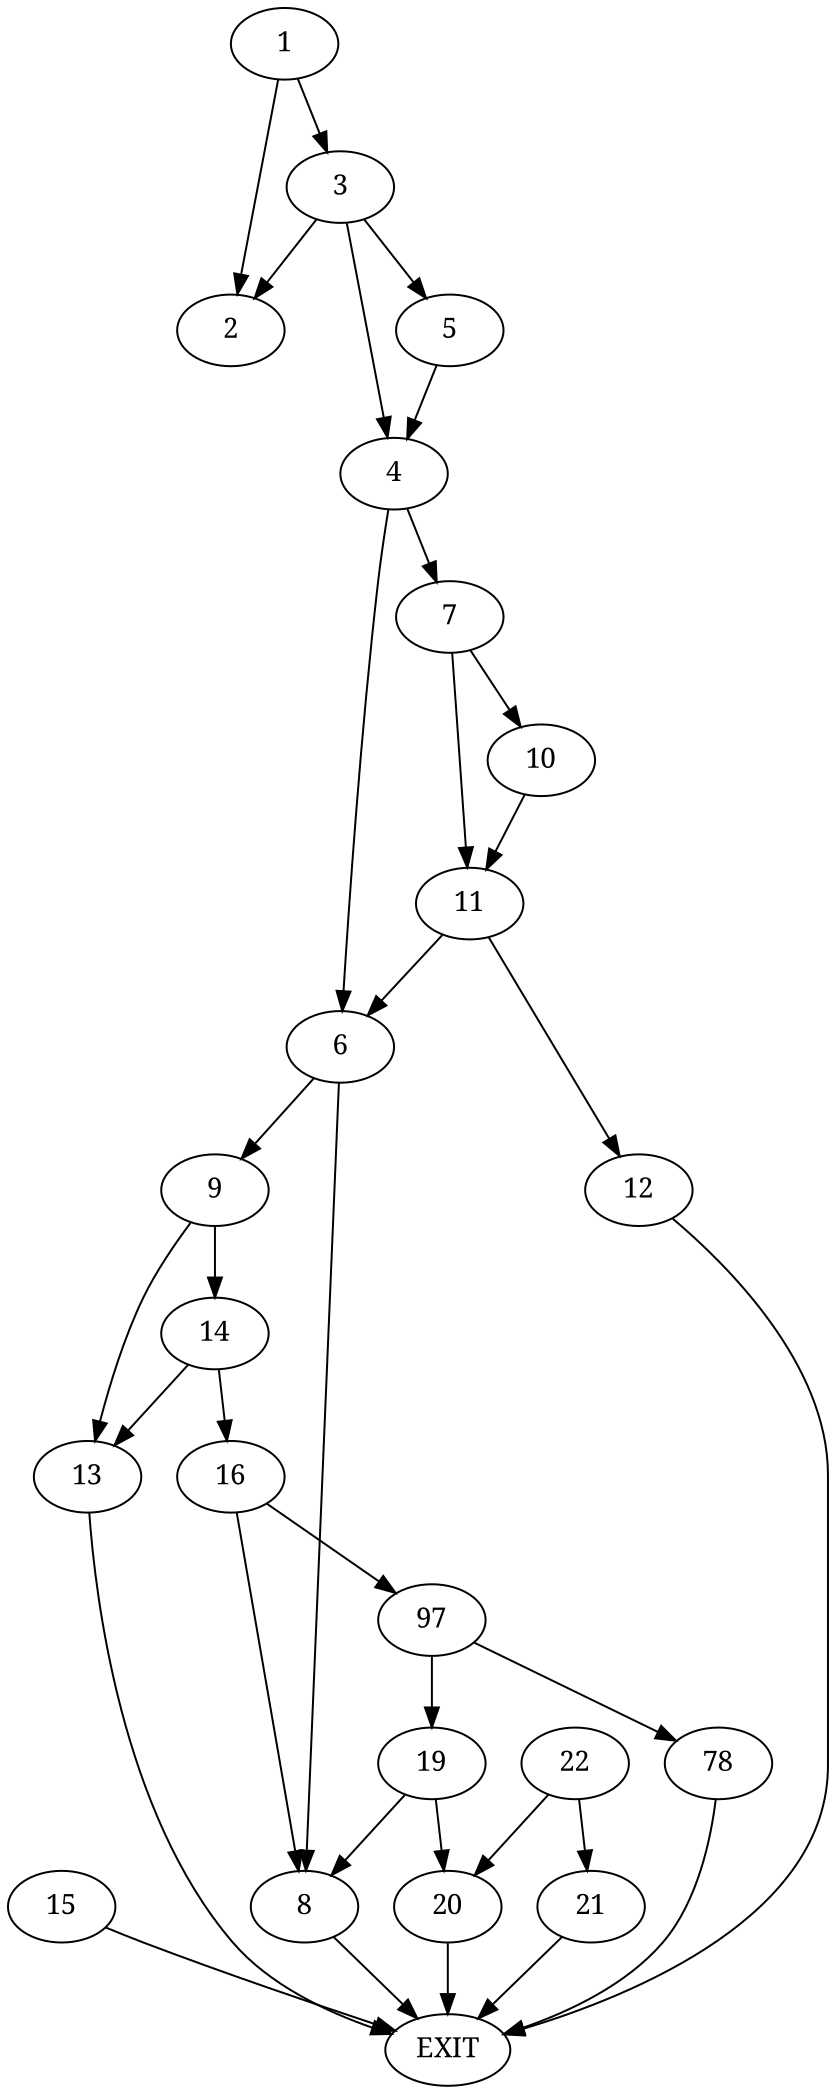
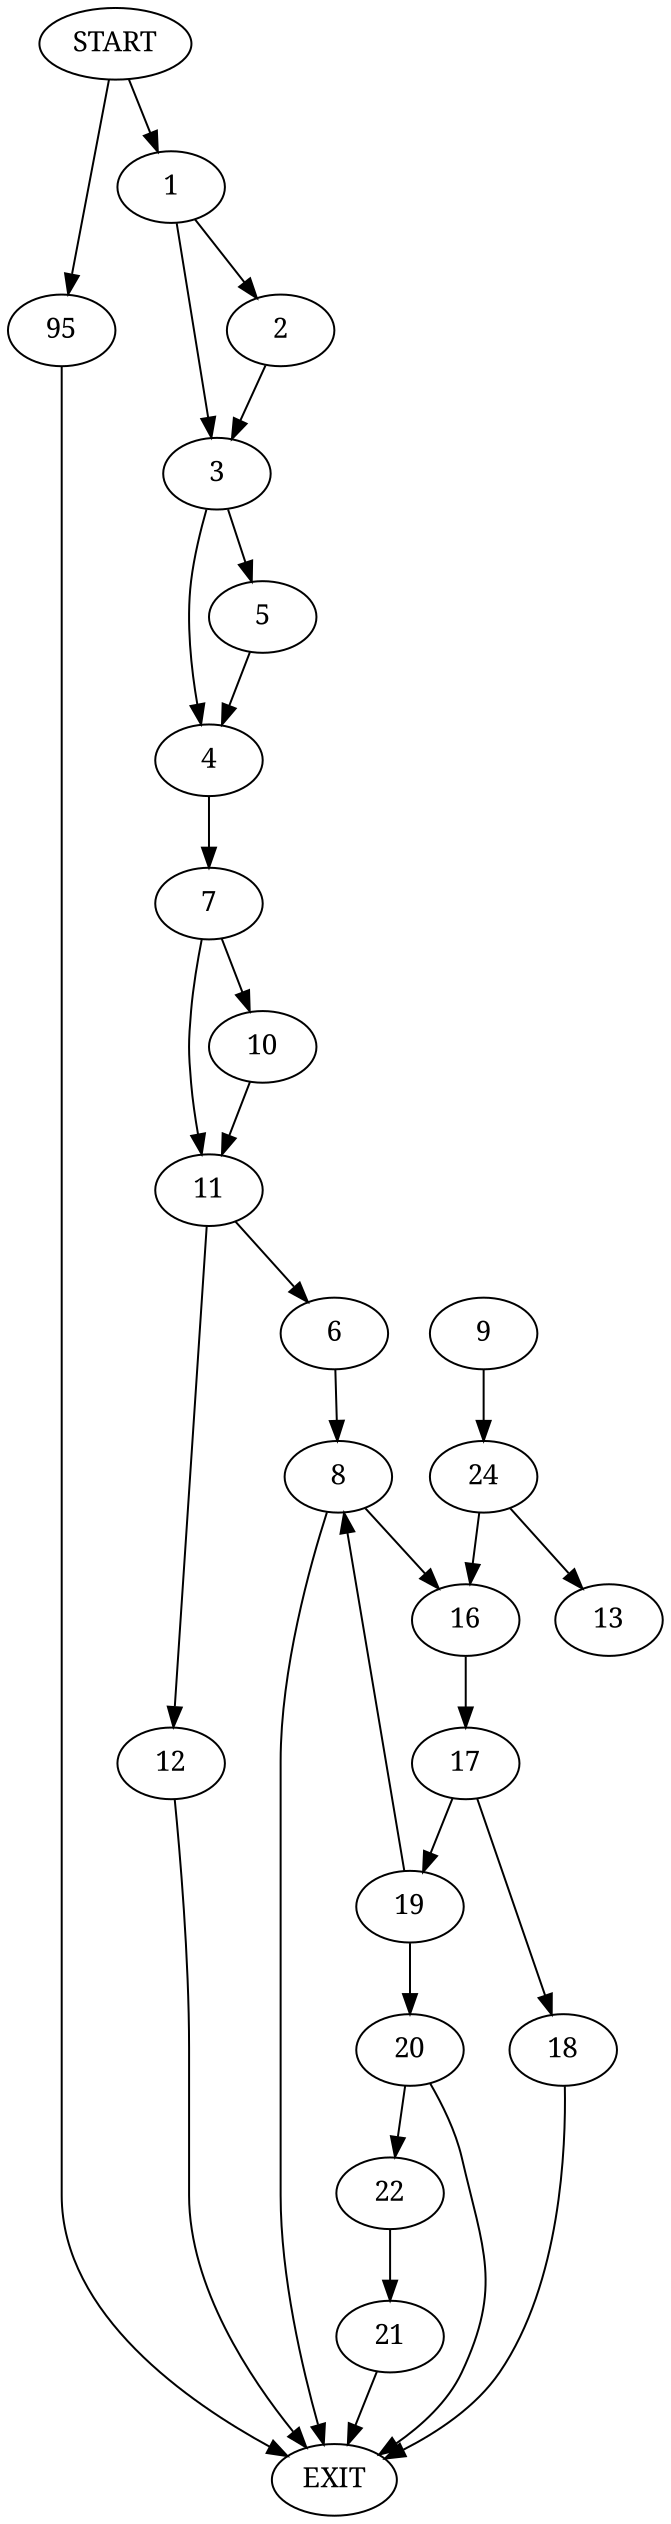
node "START": added
edge "3" -> "2": reversed
edge "4" -> "6": removed
edge "6" -> "9": removed
edge "9" -> "13": removed
node "14": label "14" -> "24"
node "97": label "97" -> "17"
edge "16" -> "8": reversed
node "78": label "78" -> "18"
edge "13" -> "EXIT": removed
edge "22" -> "20": reversed
node "15": label "15" -> "95"
